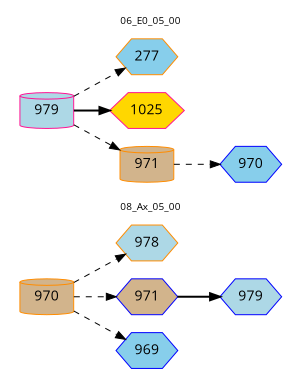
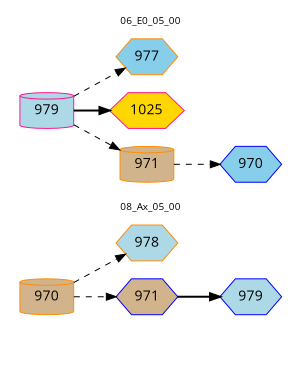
node "277": label "277" -> "977"
node "969": removed
